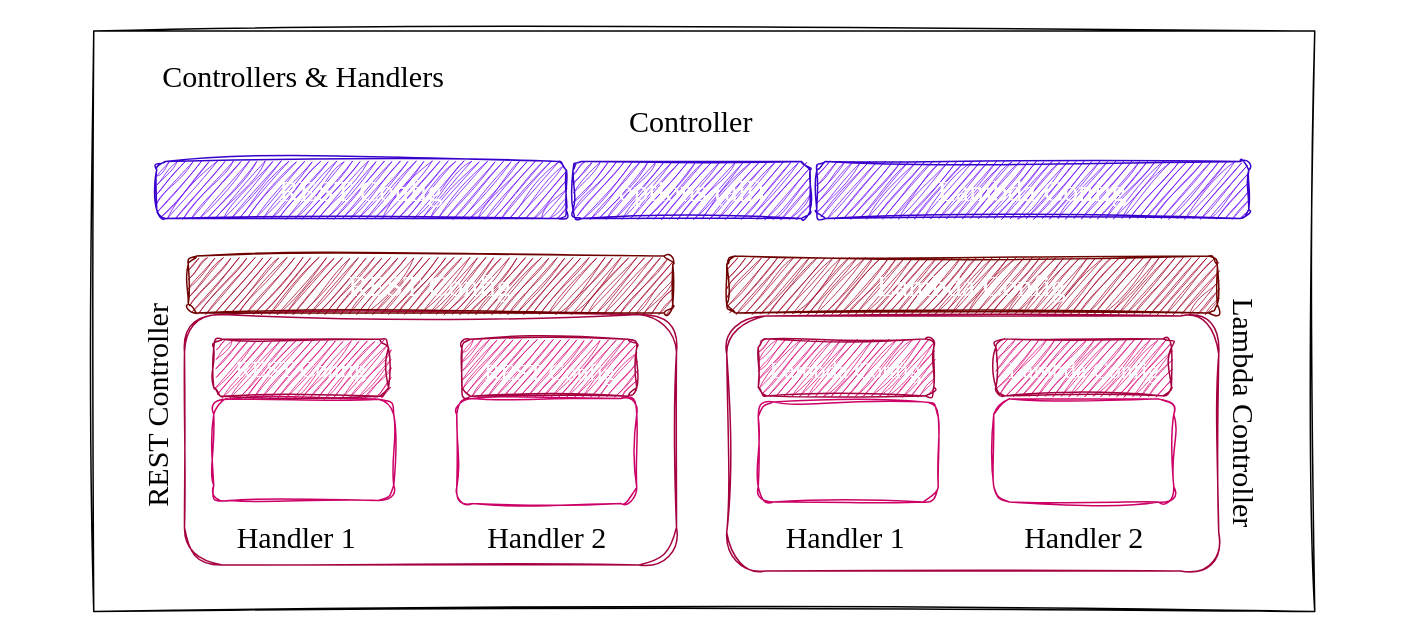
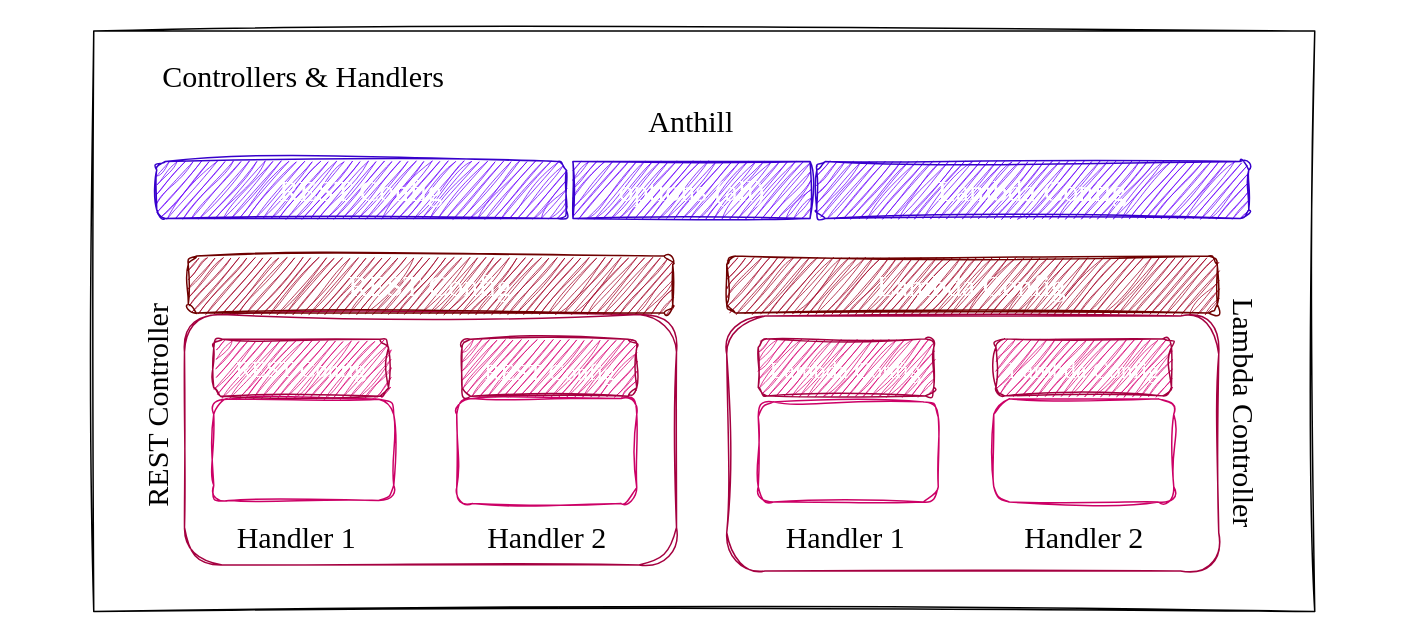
node "Controller": label "Controller" -> "Anthill"
node "options (all)": shape rounded rectangle -> rectangle
